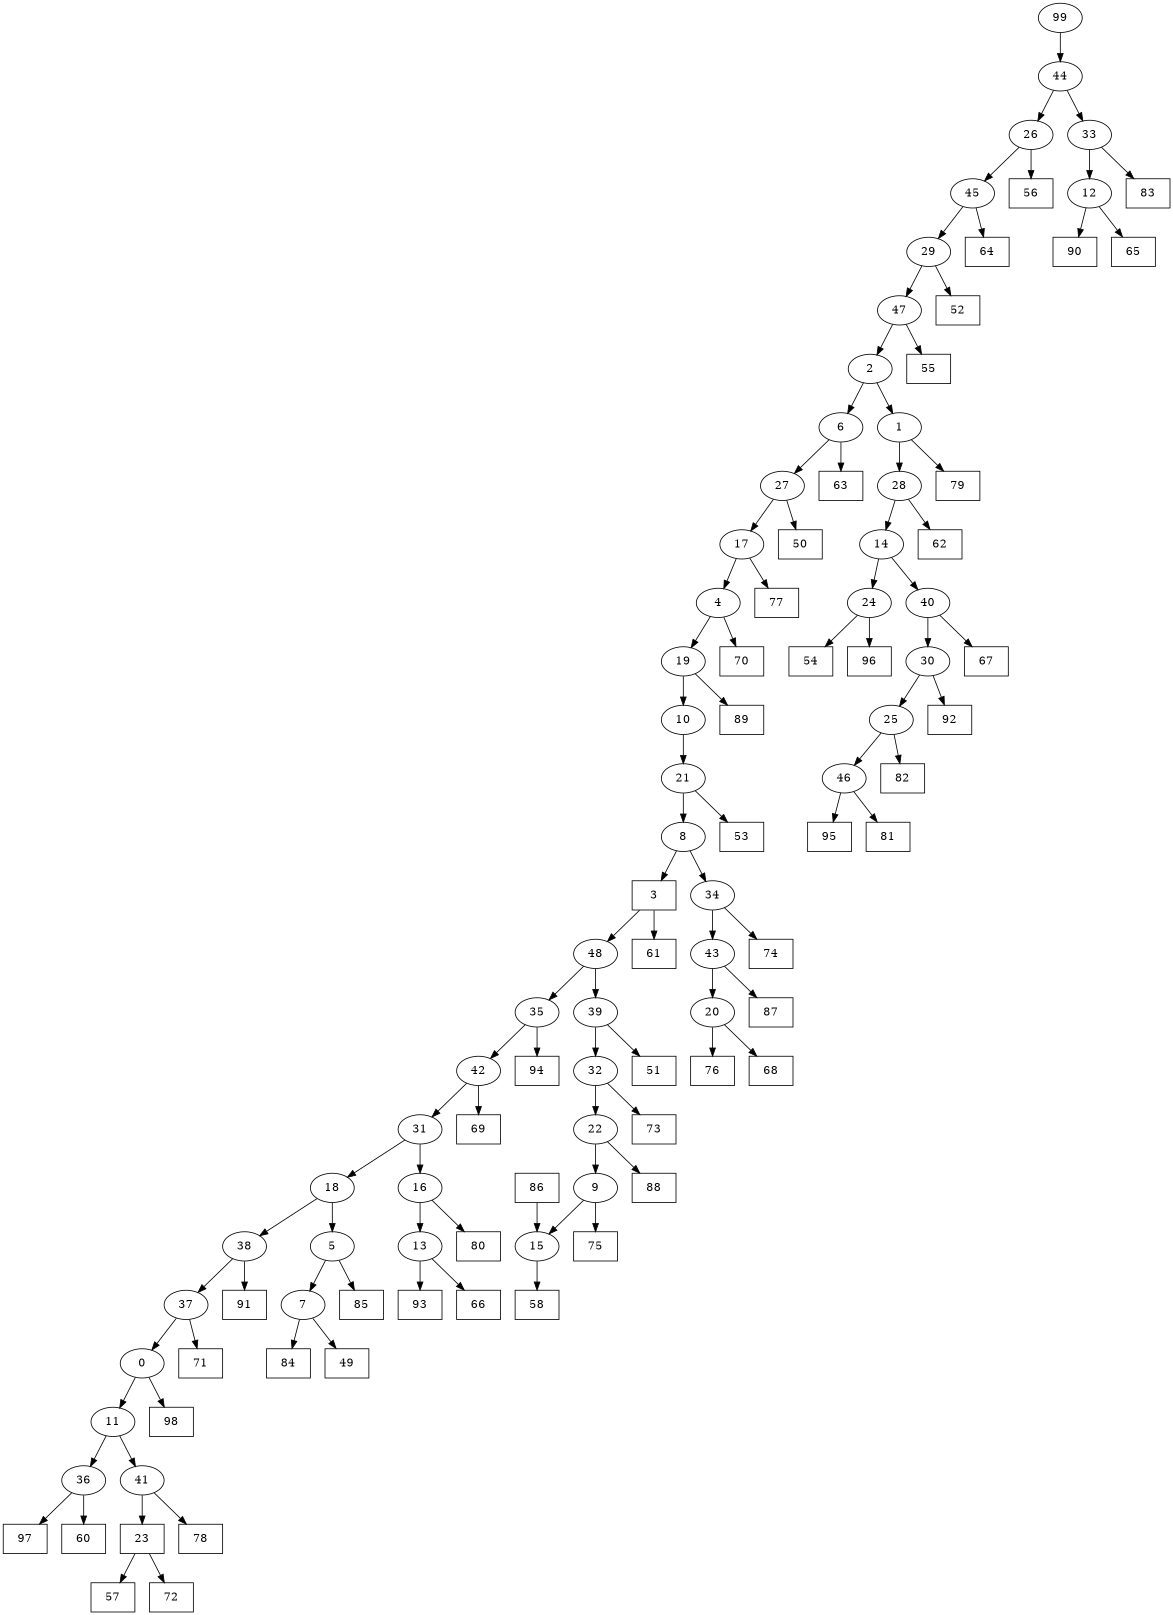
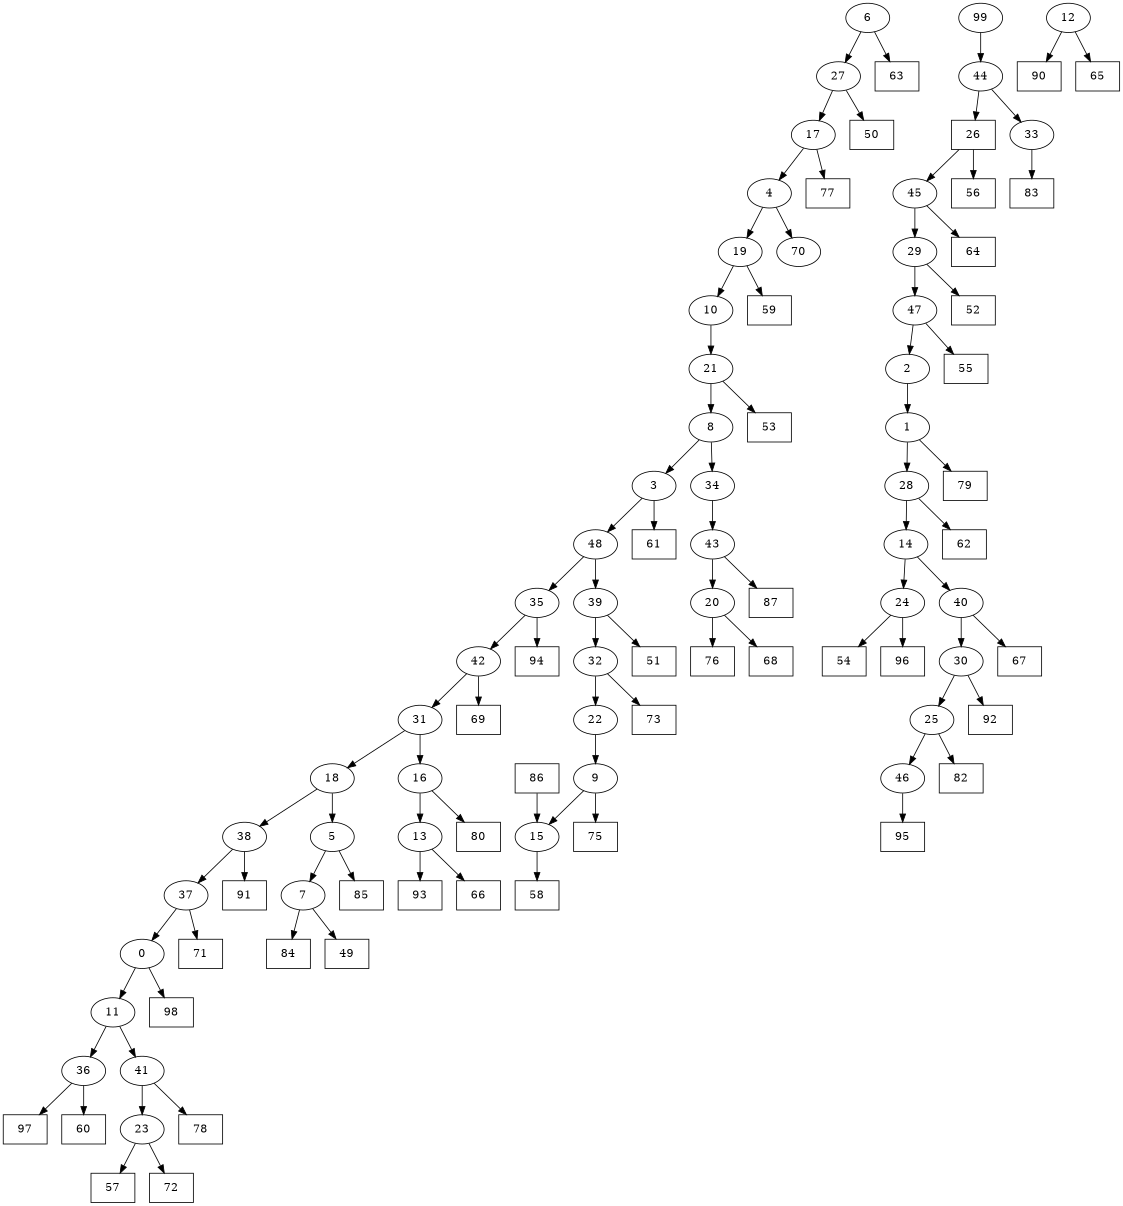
node "26": shape ellipse -> box
edge "33" -> "12": removed
edge "2" -> "6": removed
node "70": shape box -> ellipse
node "89": label "89" -> "59"
node "81": removed
node "3": shape box -> ellipse
node "74": removed
node "88": removed
node "23": shape box -> ellipse
